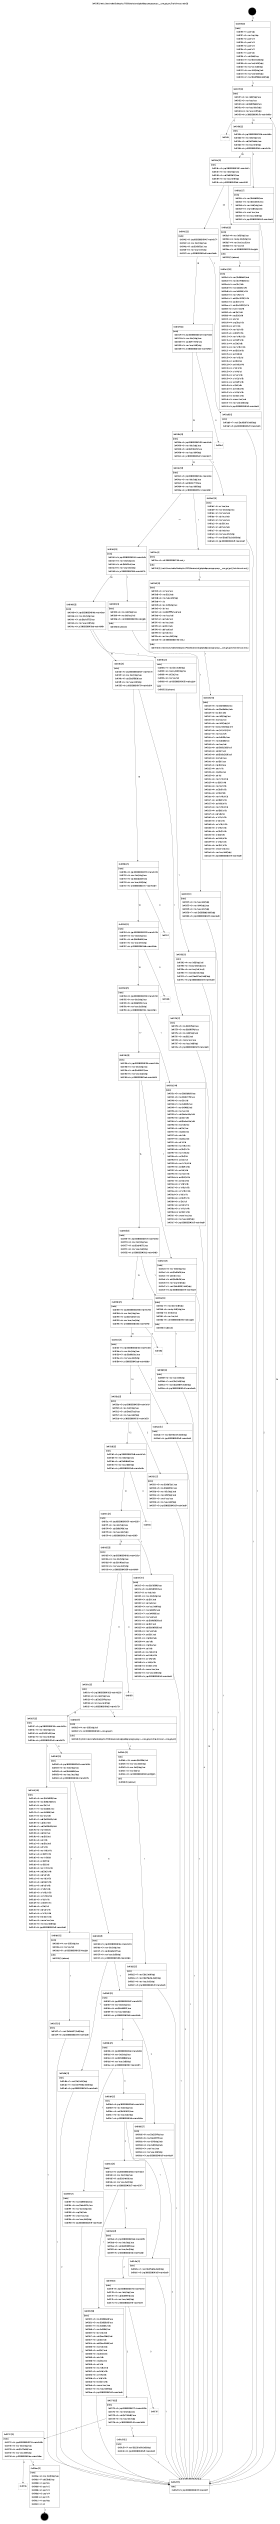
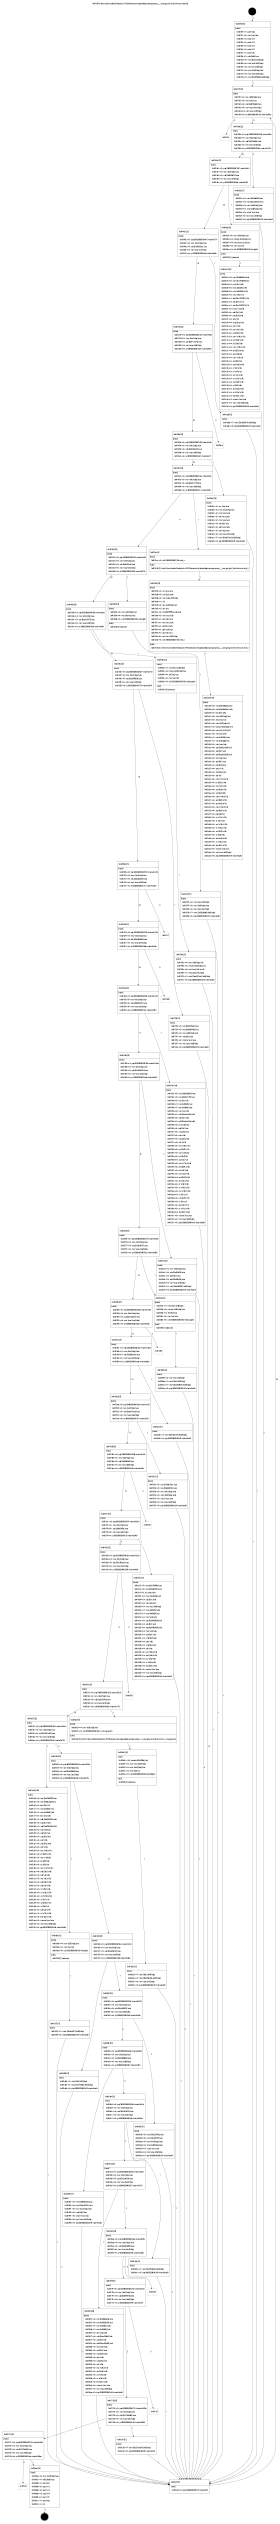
node "0x401e4b": added
